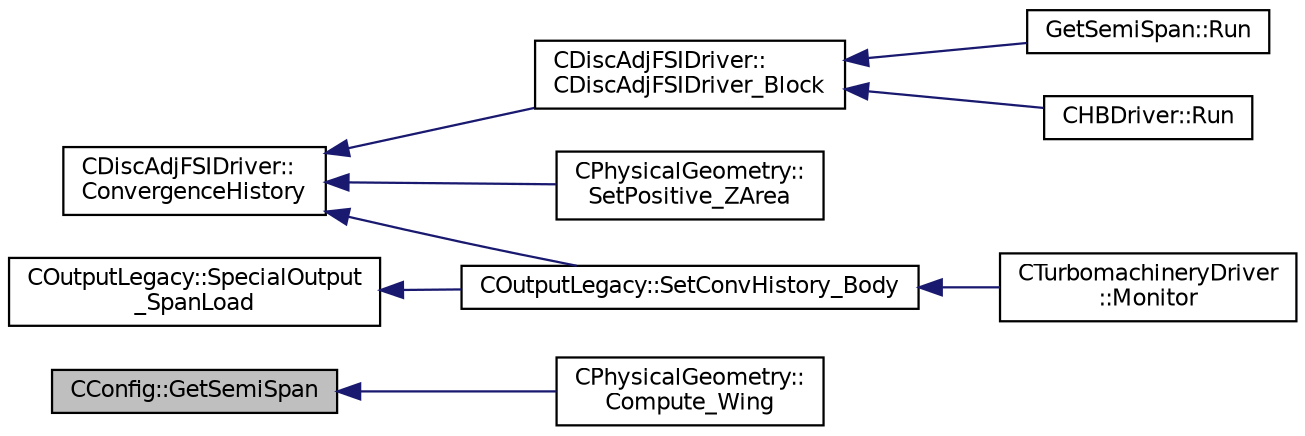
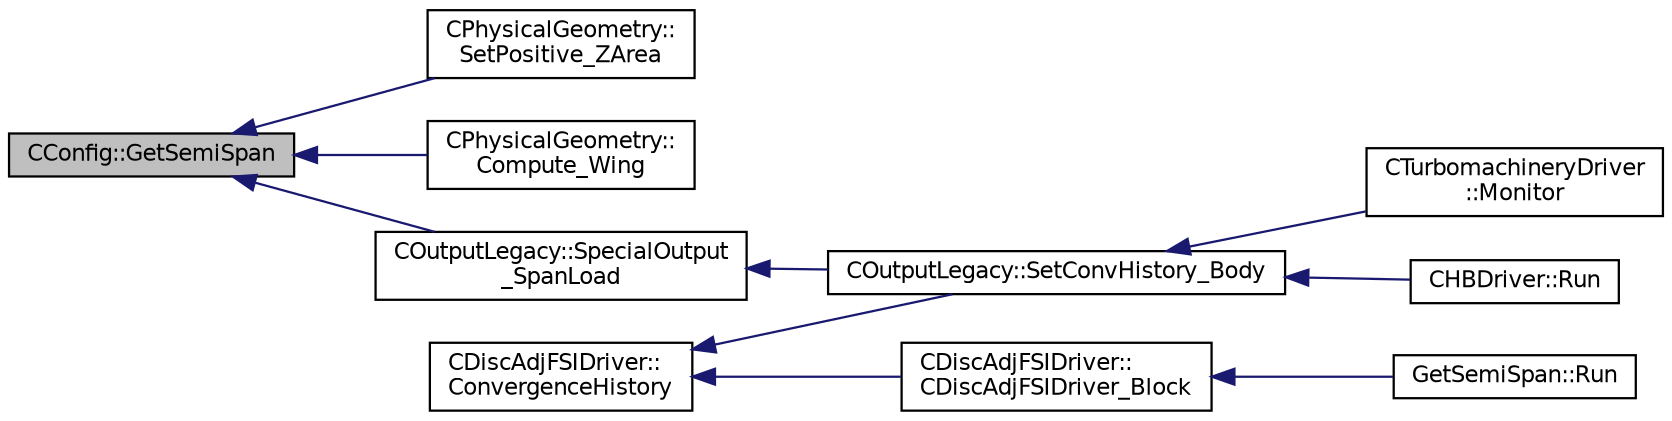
edge "CHBDriver::Run" -> "CDiscAdjFSIDriver:: CDiscAdjFSIDriver_Block": now "CHBDriver::Run" -> "COutputLegacy::SetConvHistory_Body"
edge "CPhysicalGeometry:: SetPositive_ZArea" -> "CDiscAdjFSIDriver:: ConvergenceHistory": now "CPhysicalGeometry:: SetPositive_ZArea" -> "CConfig::GetSemiSpan"
edge "COutputLegacy::SpecialOutput _SpanLoad" -> "CConfig::GetSemiSpan": added
